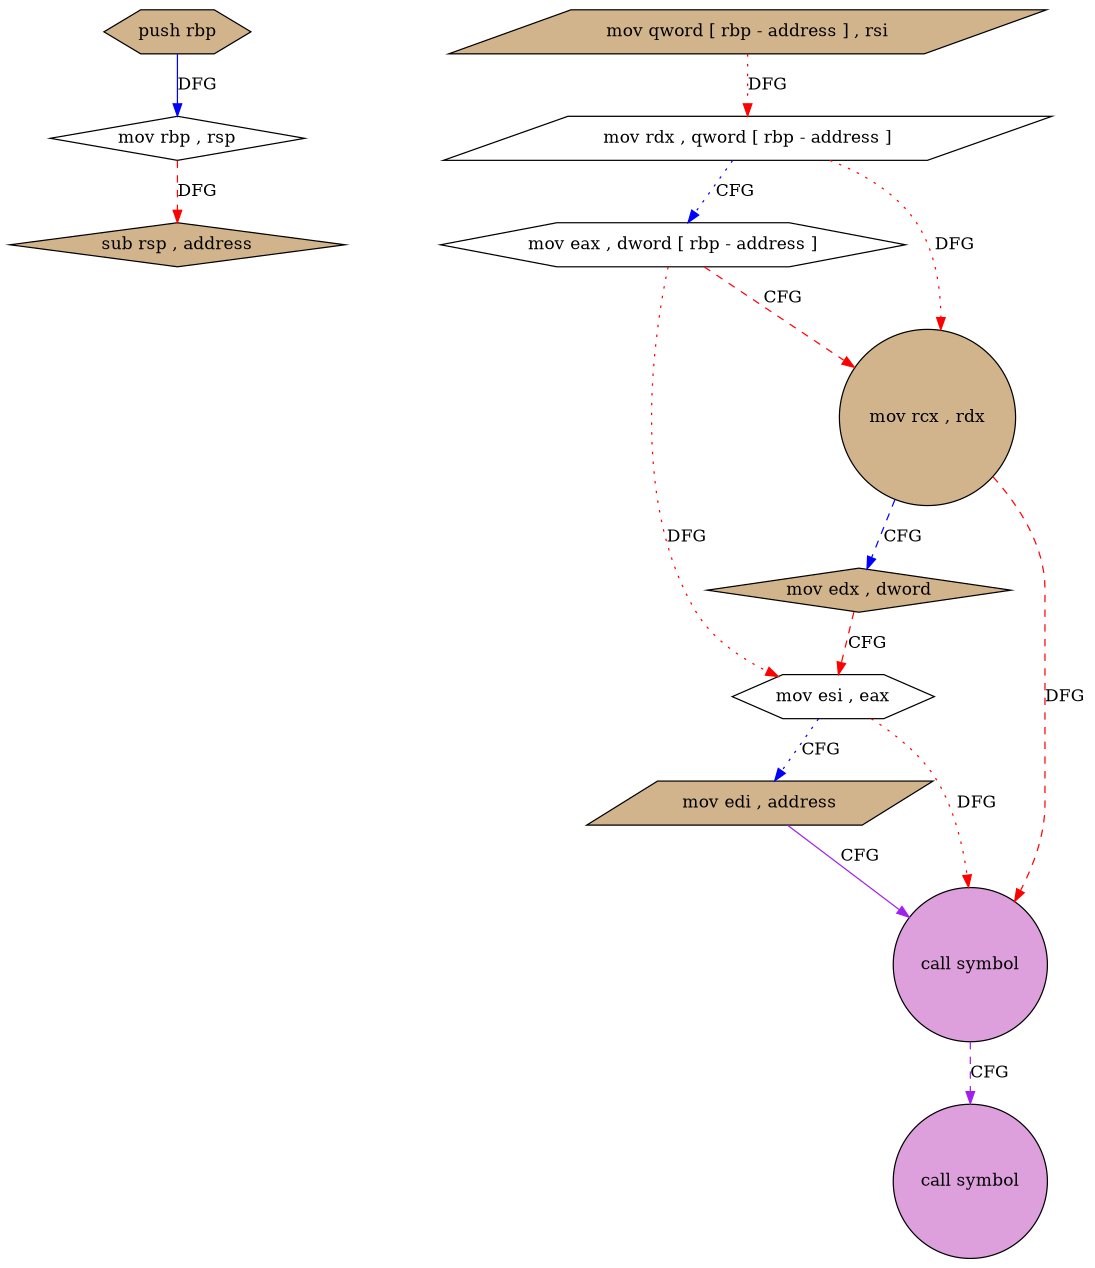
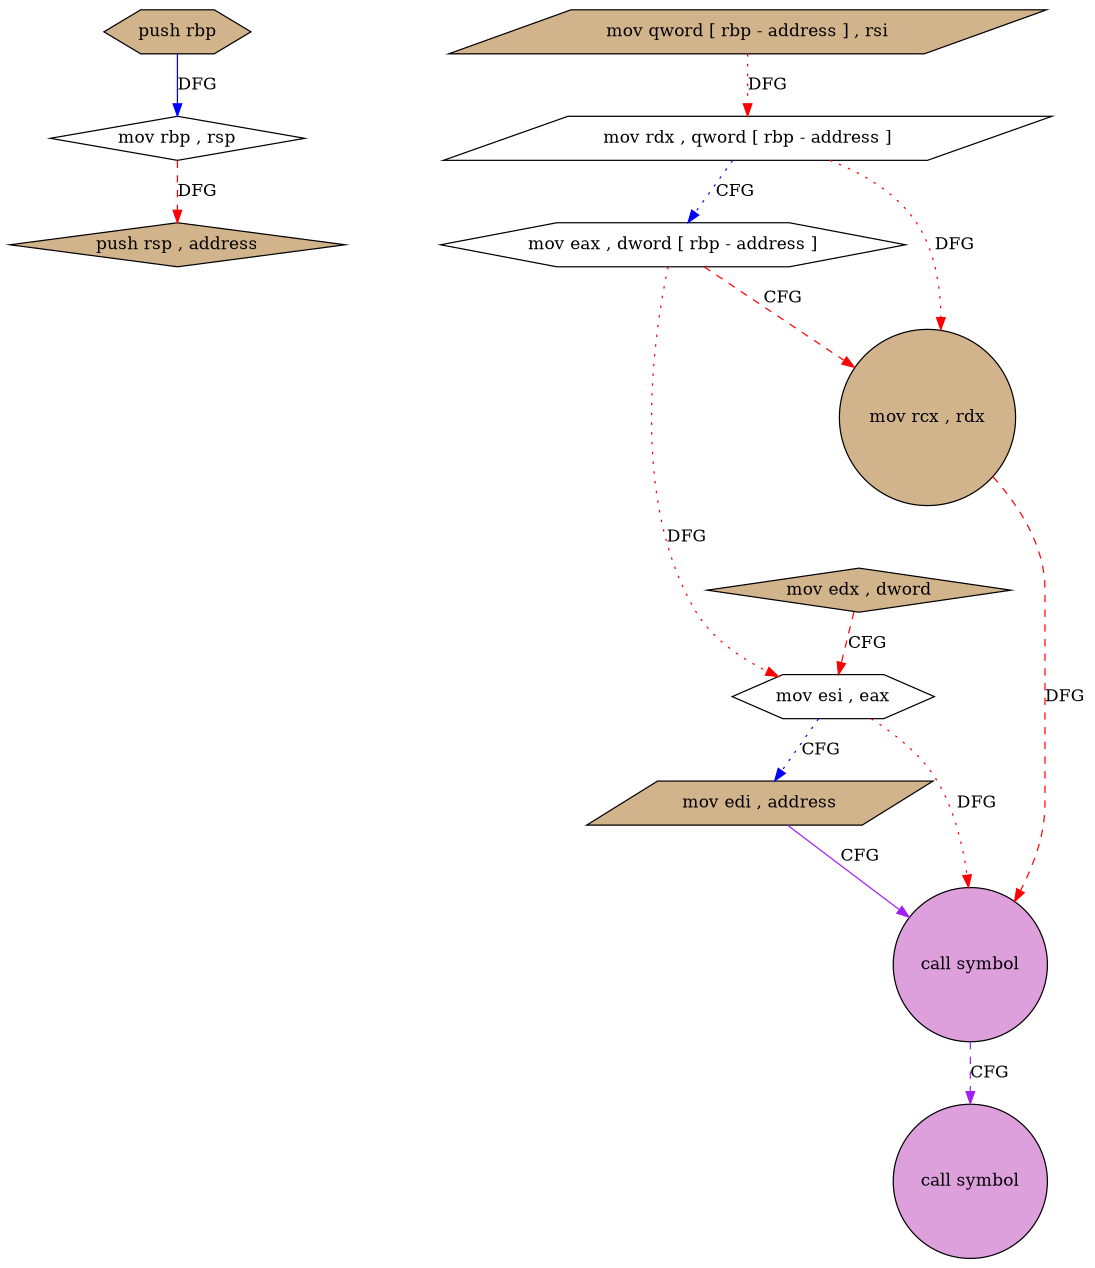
node "sub rsp , address": label "sub rsp , address" -> "push rsp , address"
edge "mov rcx , rdx" -> "mov edx , dword": removed, label "CFG"
